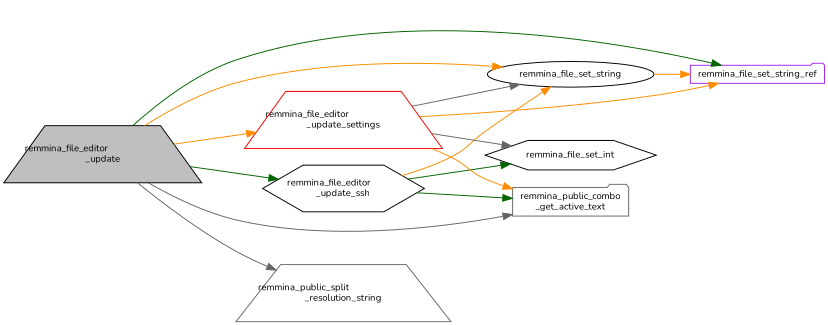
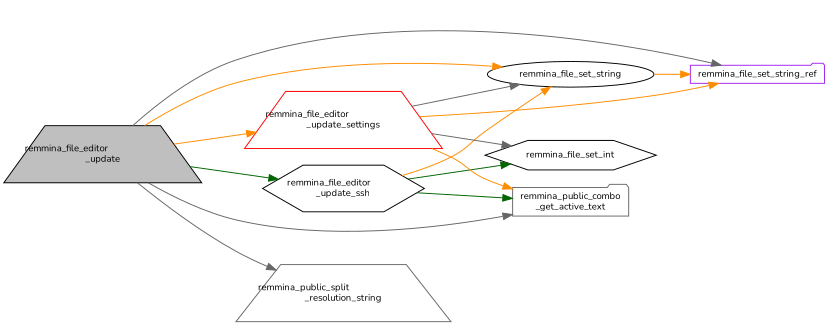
edge "remmina_file_editor _update" -> "remmina_file_set_string_ref": color darkgreen -> gray40
